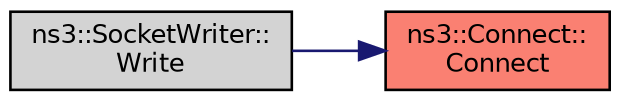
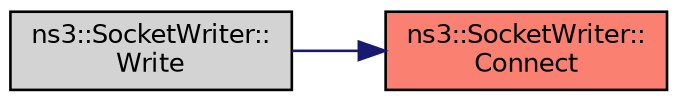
node "ns3::Connect:: Connect": label "ns3::Connect:: Connect" -> "ns3::SocketWriter:: Connect"
